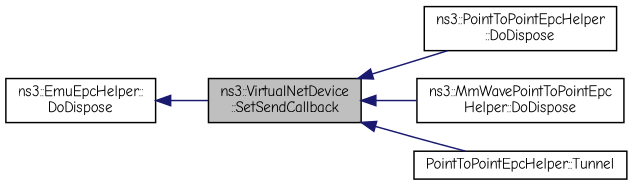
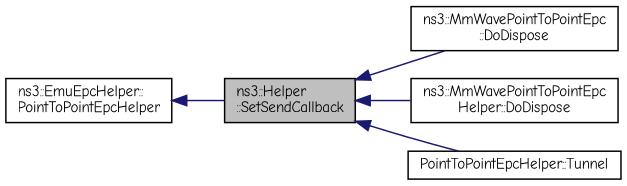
node "ns3::PointToPointEpcHelper ::DoDispose": label "ns3::PointToPointEpcHelper ::DoDispose" -> "ns3::MmWavePointToPointEpc ::DoDispose"
node "ns3::EmuEpcHelper:: DoDispose": label "ns3::EmuEpcHelper:: DoDispose" -> "ns3::EmuEpcHelper:: PointToPointEpcHelper"
node "ns3::VirtualNetDevice ::SetSendCallback": label "ns3::VirtualNetDevice ::SetSendCallback" -> "ns3::Helper ::SetSendCallback"
